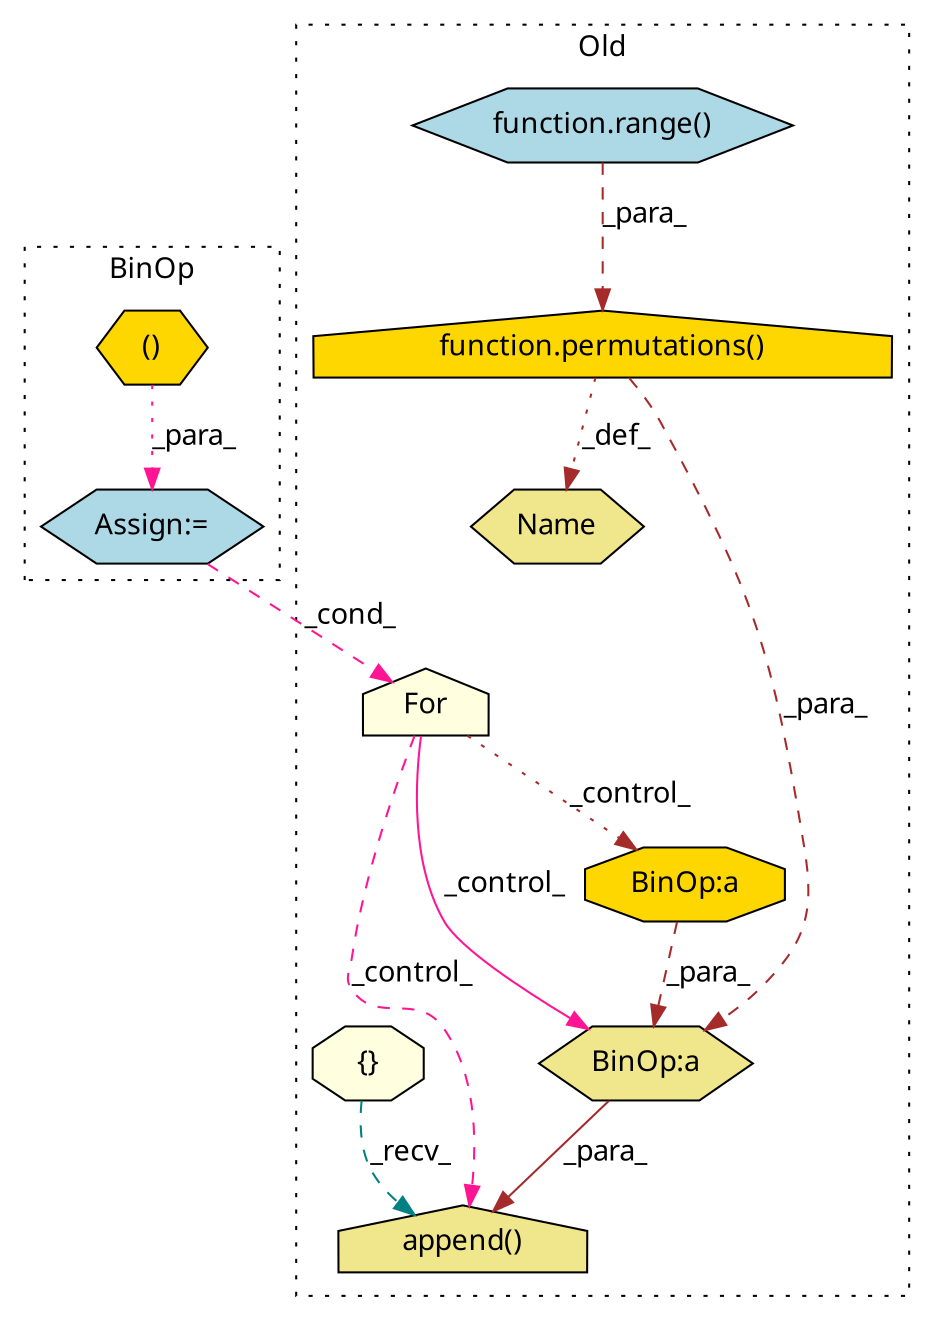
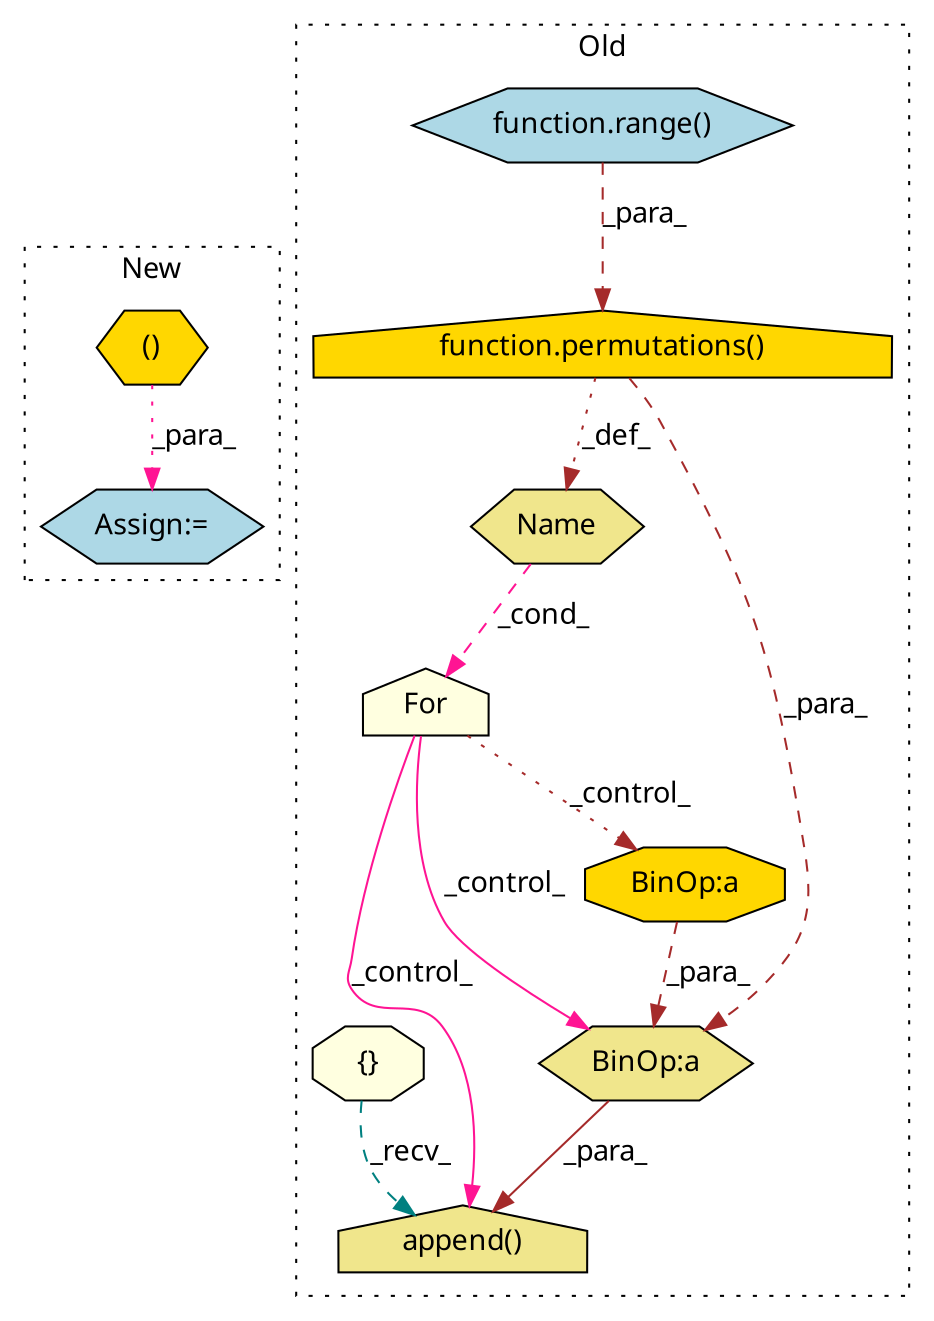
cluster "BinOp": label "BinOp" -> "New"
edge "Assign:=" -> "For": now "Name" -> "For"
edge "For" -> "append()": style dashed -> solid
